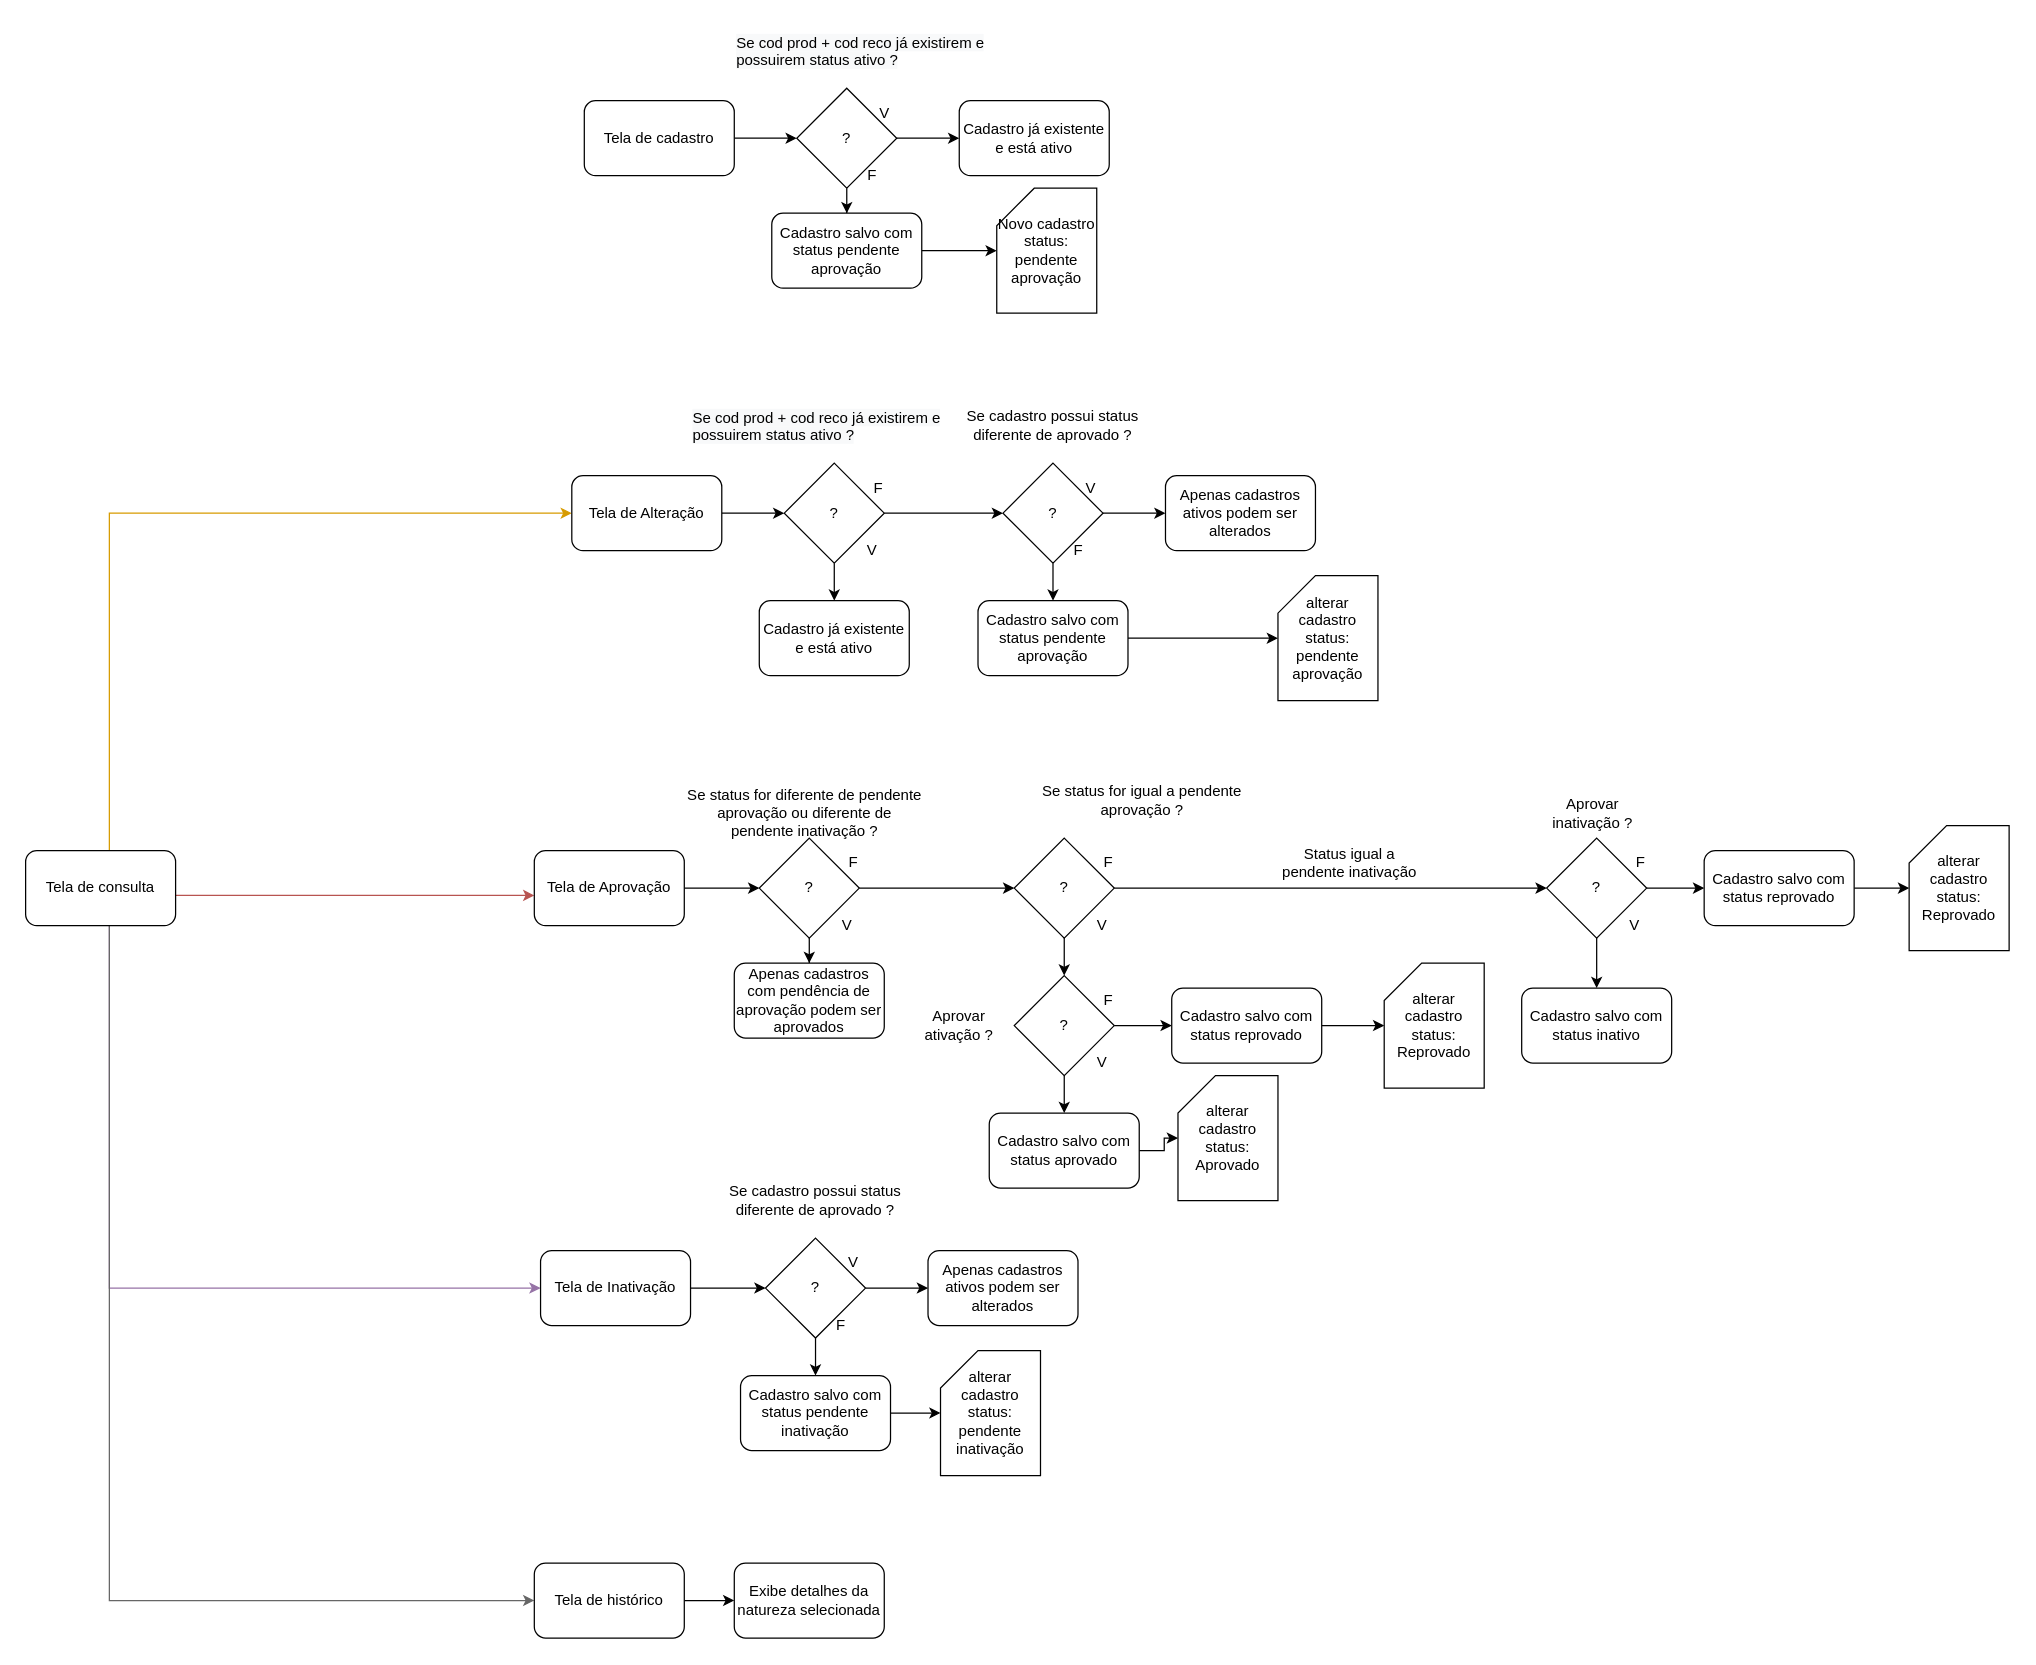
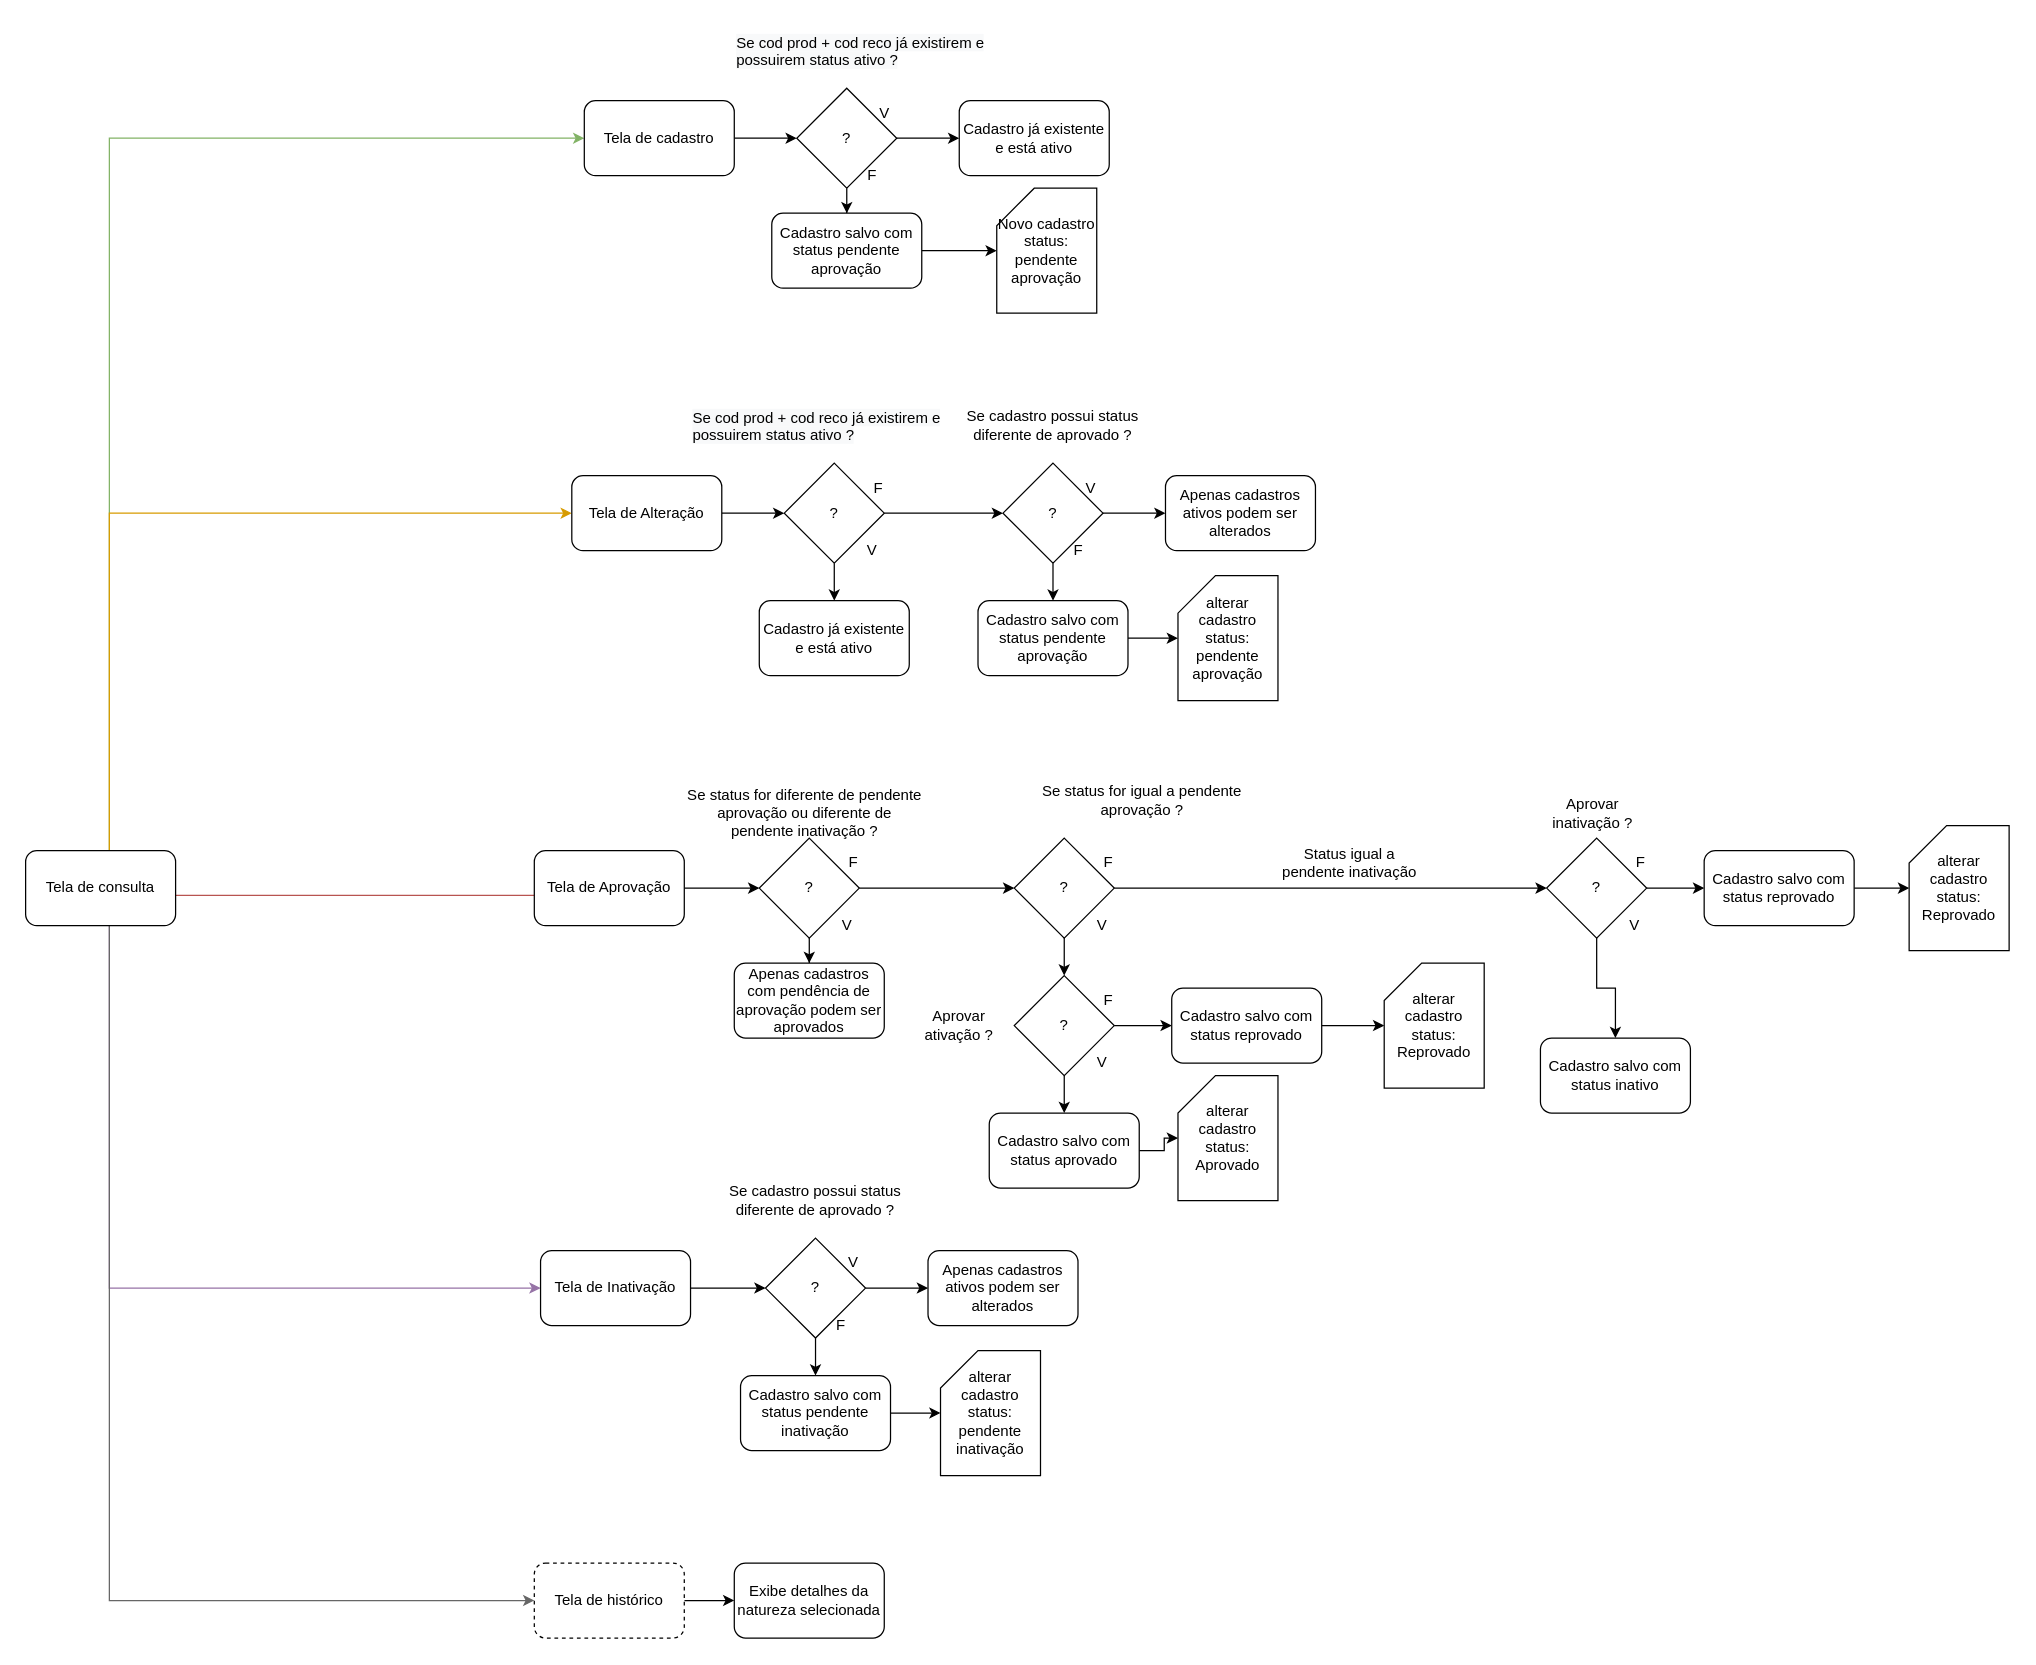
edge "Tela de consulta" -> "Tela de cadastro": added
node "alterar cadastro status: pendente aprovação": moved (1328, 638) -> (1228, 638)
edge "Tela de consulta" -> "Tela de Aprovação": arrowhead classic -> none
node "Cadastro salvo com status inativo": moved (1597, 1026) -> (1616, 1076)
node "Tela de histórico": style solid -> dashed
